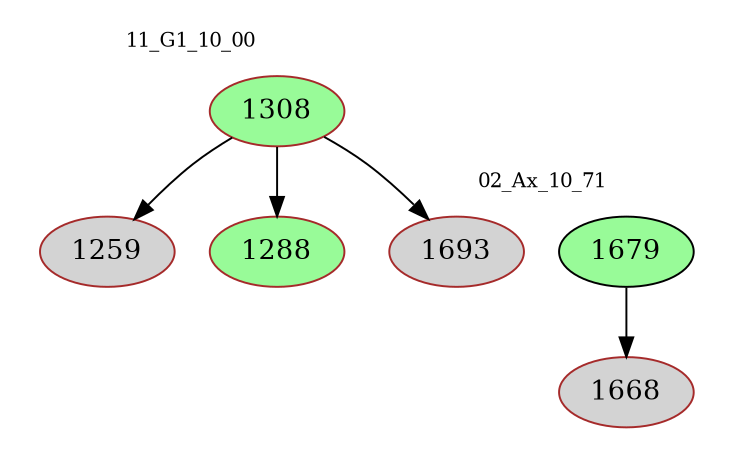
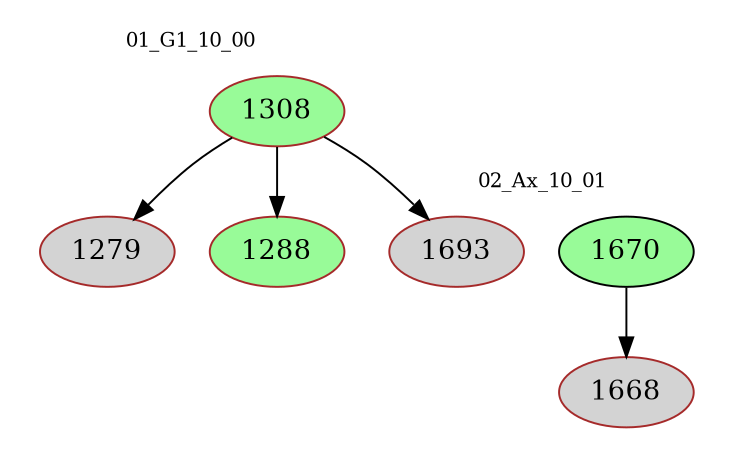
cluster "11_G1_10_00": label "11_G1_10_00" -> "01_G1_10_00"
cluster "02_Ax_10_71": label "02_Ax_10_71" -> "02_Ax_10_01"
node "1259": label "1259" -> "1279"
node "1679": label "1679" -> "1670"
